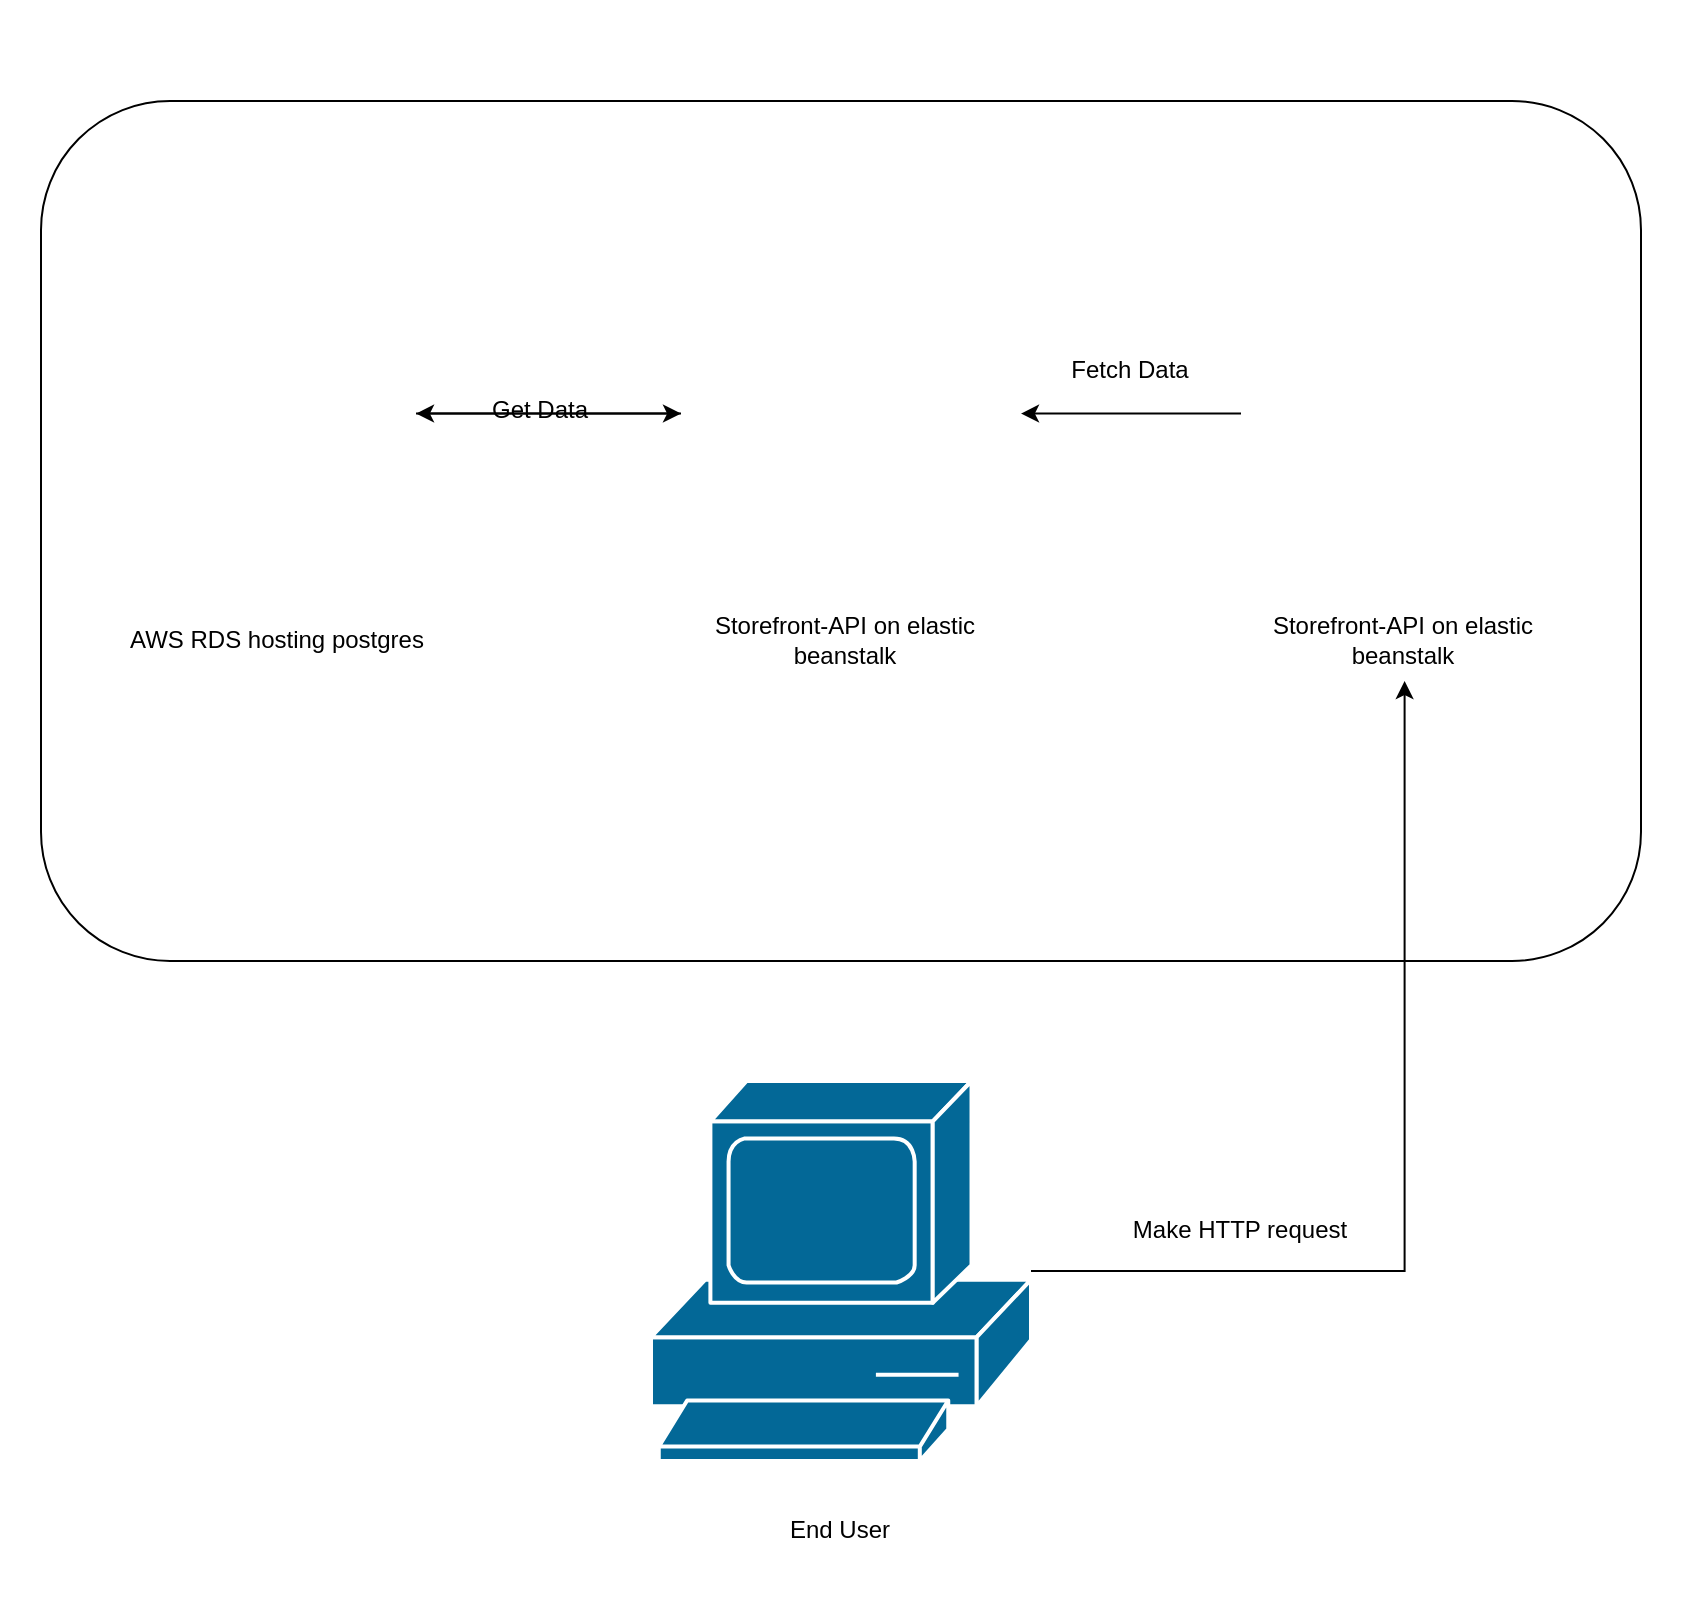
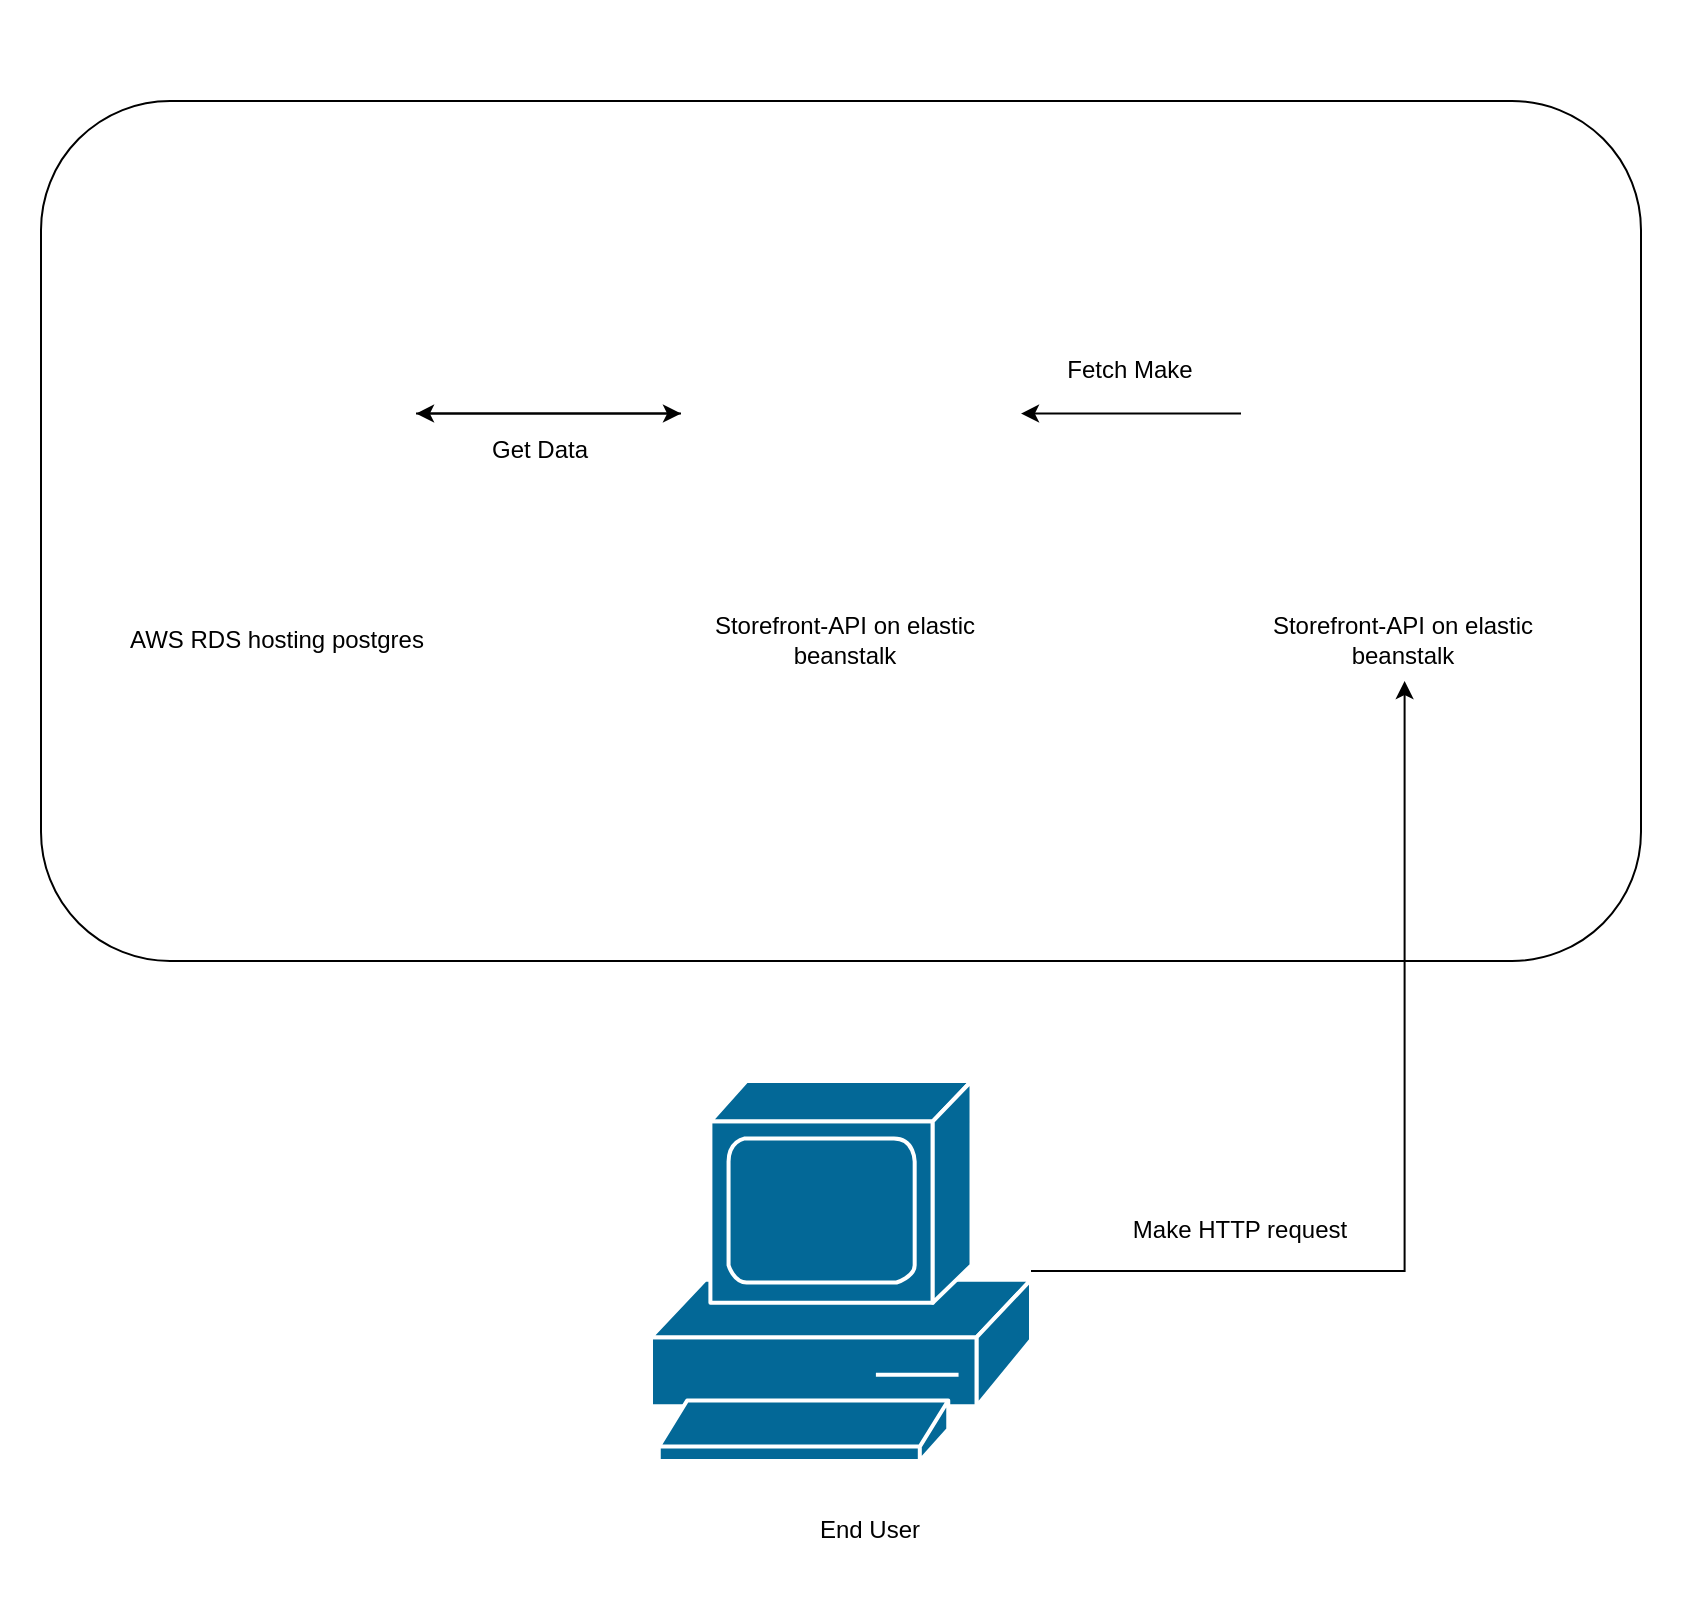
node "Fetch Data": label "Fetch Data" -> "Fetch Make"
node "Get Data": moved (541, 411) -> (541, 451)
node "End User": moved (841, 1531) -> (871, 1531)
